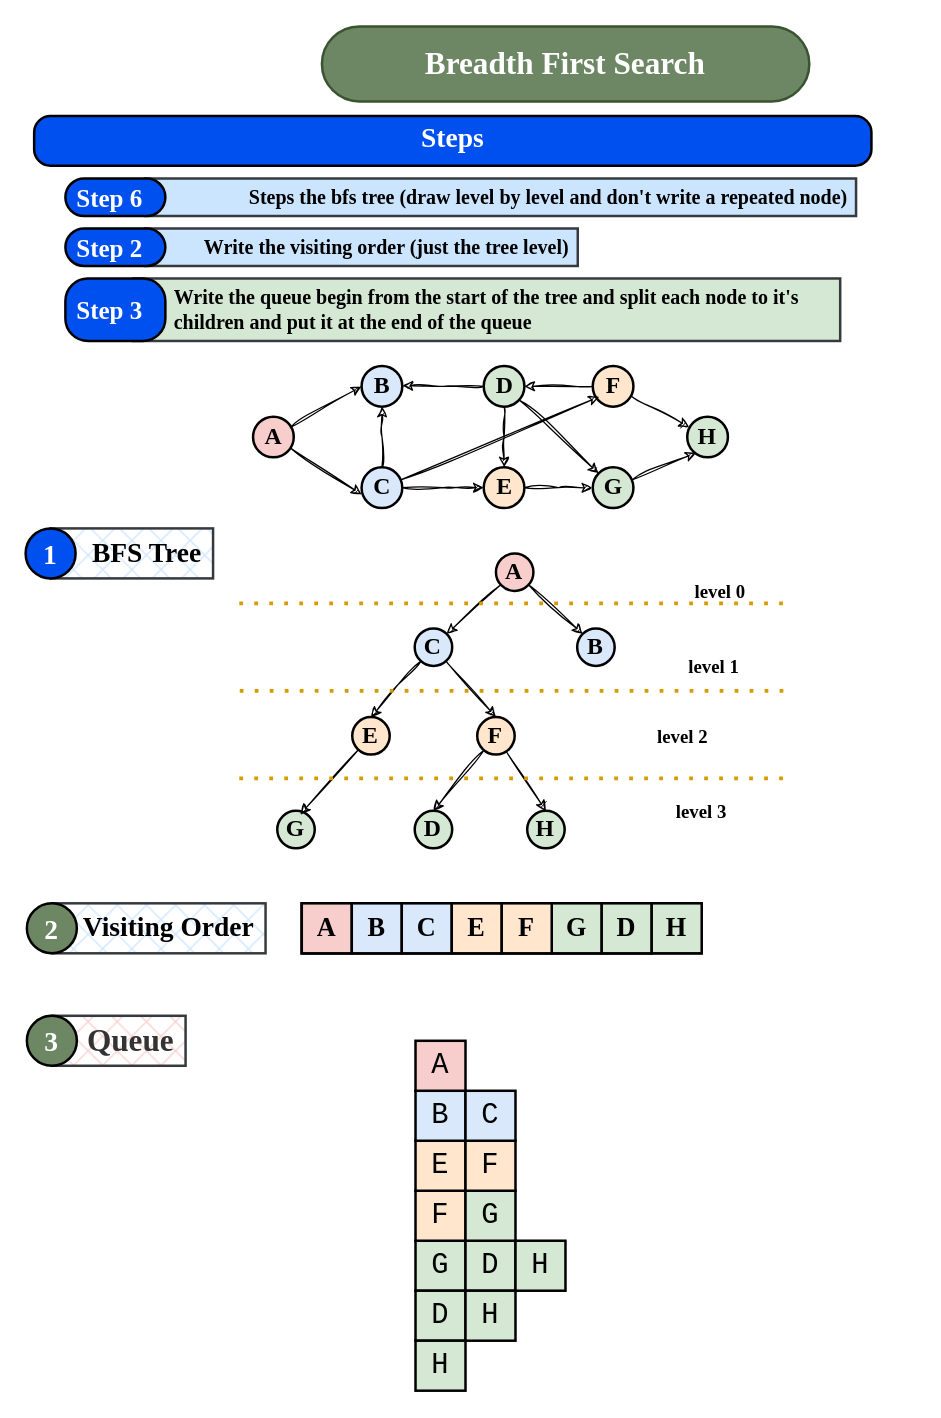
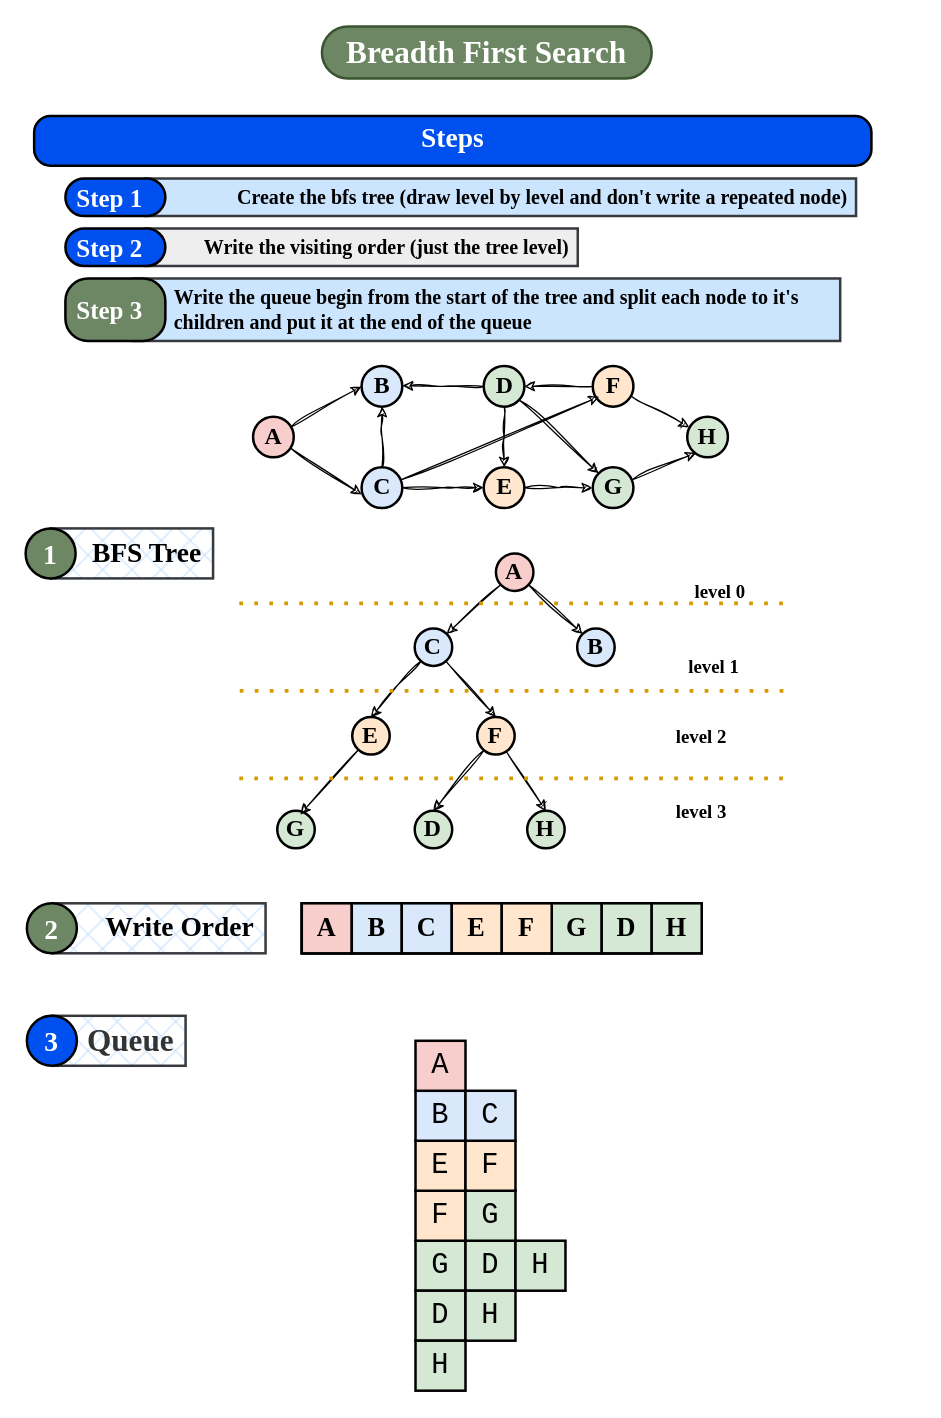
node "Breadth First Search": size 488x75 -> 330x52
node "Step 6": label "Step 6" -> "Step 1"
node "Steps the bfs tree (draw level by level and don't write a repeated node)": label "Steps the bfs tree (draw level by level and don't write a repeated node)" -> "Create the bfs tree (draw level by level and don't write a repeated node)"
node "Write the visiting order (just the tree level)": fillcolor #cce5ff -> #eeeeee
node "Step 3": fillcolor #0050ef -> #6d8764
node "Write the queue begin from the start of the tree and split each node to it's children and put it at the end of the queue": fillcolor #d5e8d4 -> #cce5ff
node "1": fillcolor #0050ef -> #6d8764
node "level 2": moved (683, 736) -> (702, 736)
node "Visiting Order": label "Visiting Order" -> "Write Order"
node "3": fillcolor #6d8764 -> #0050ef
node "Queue": fillcolor #f8cecc -> #cce5ff
